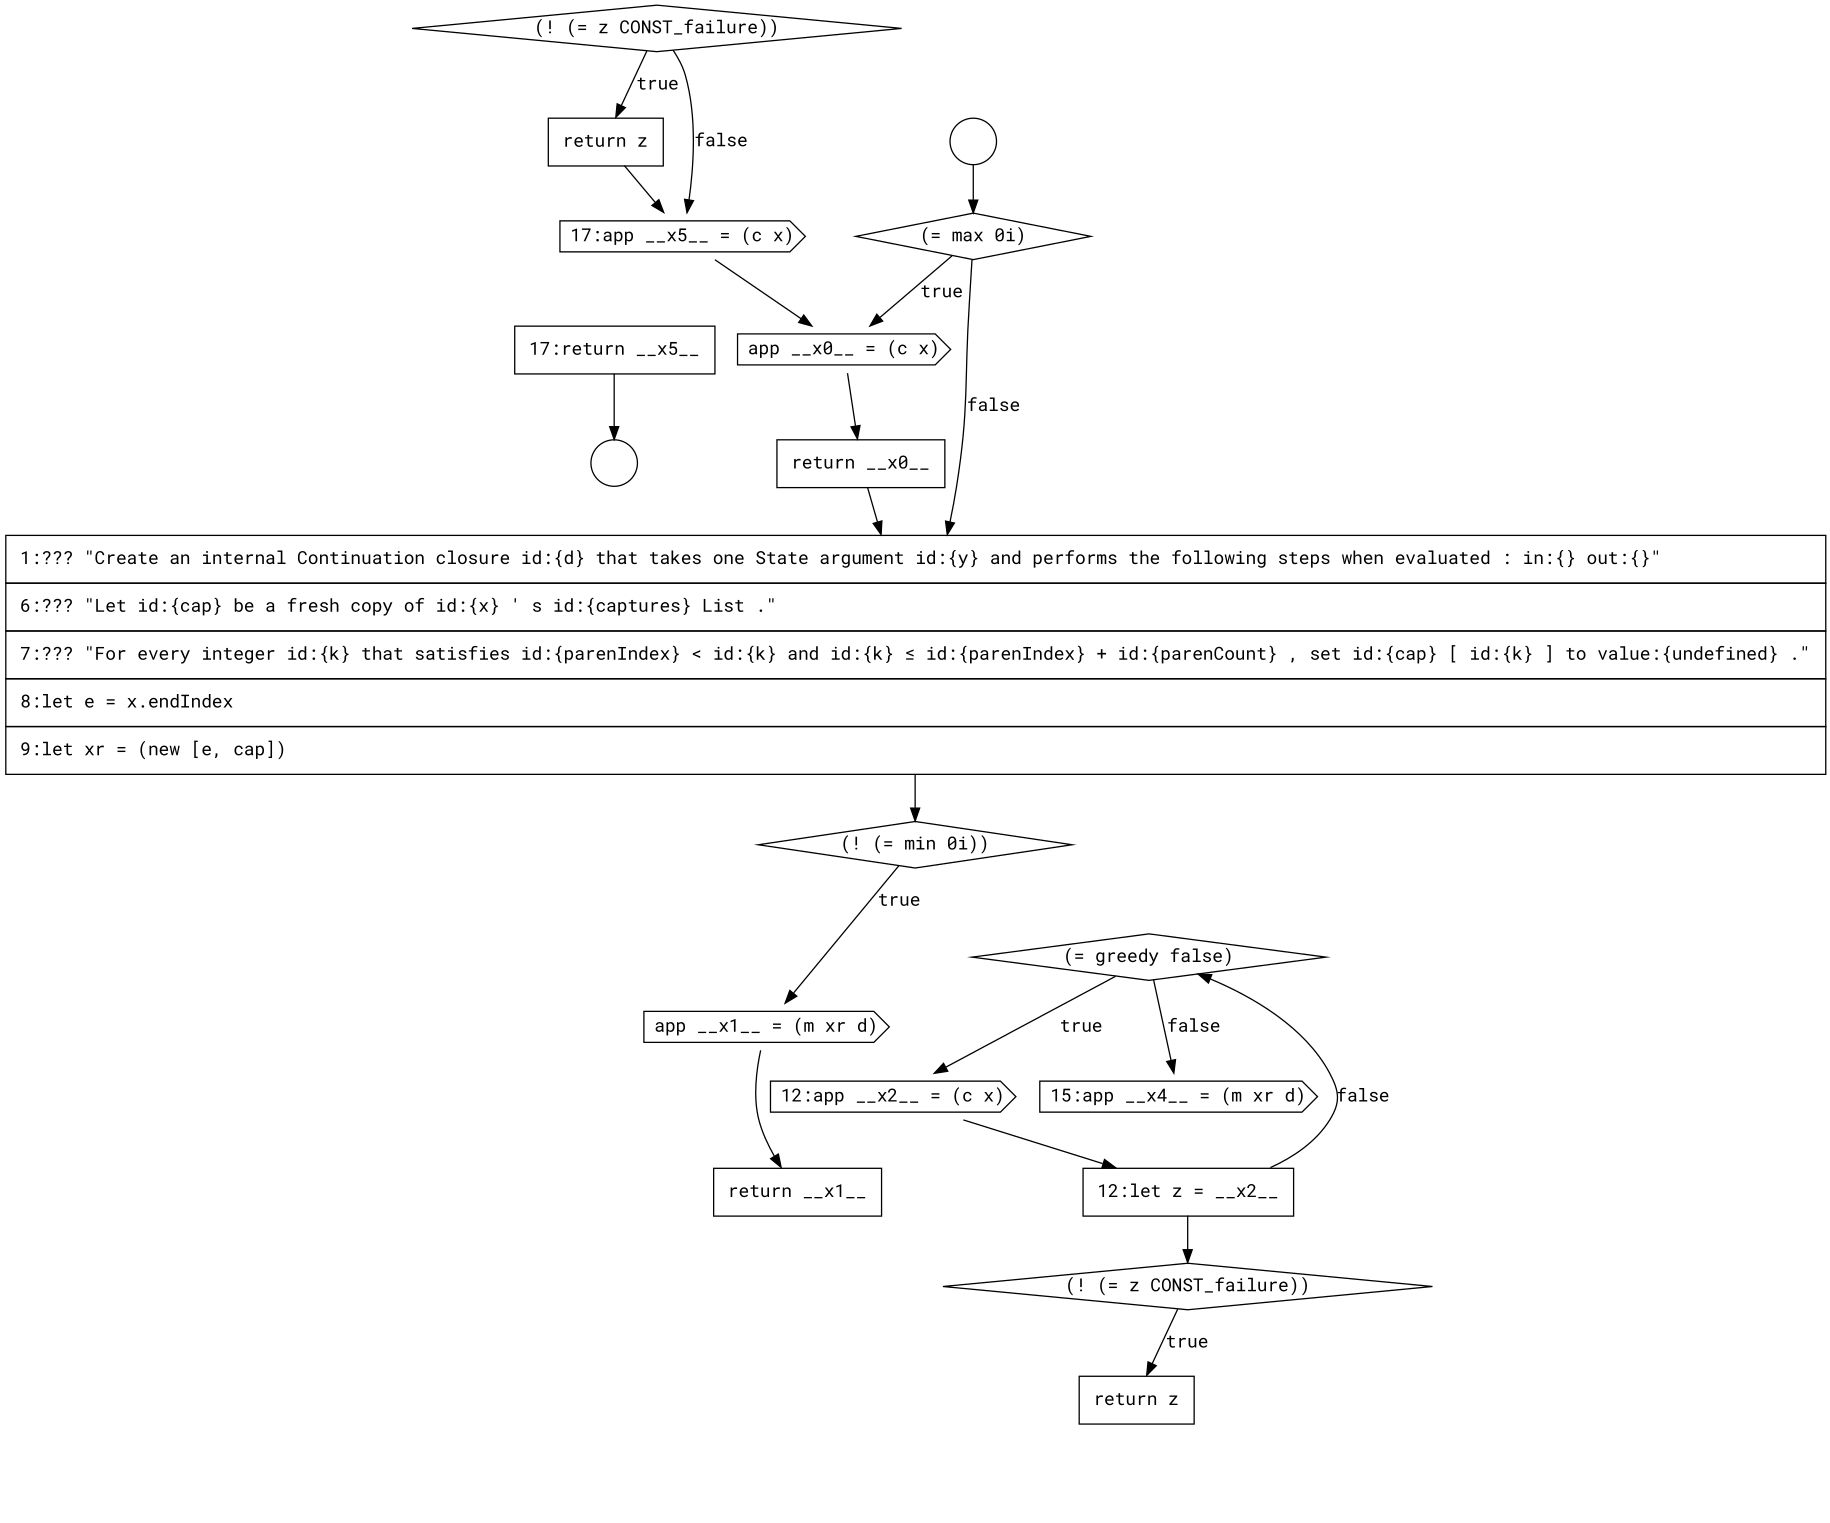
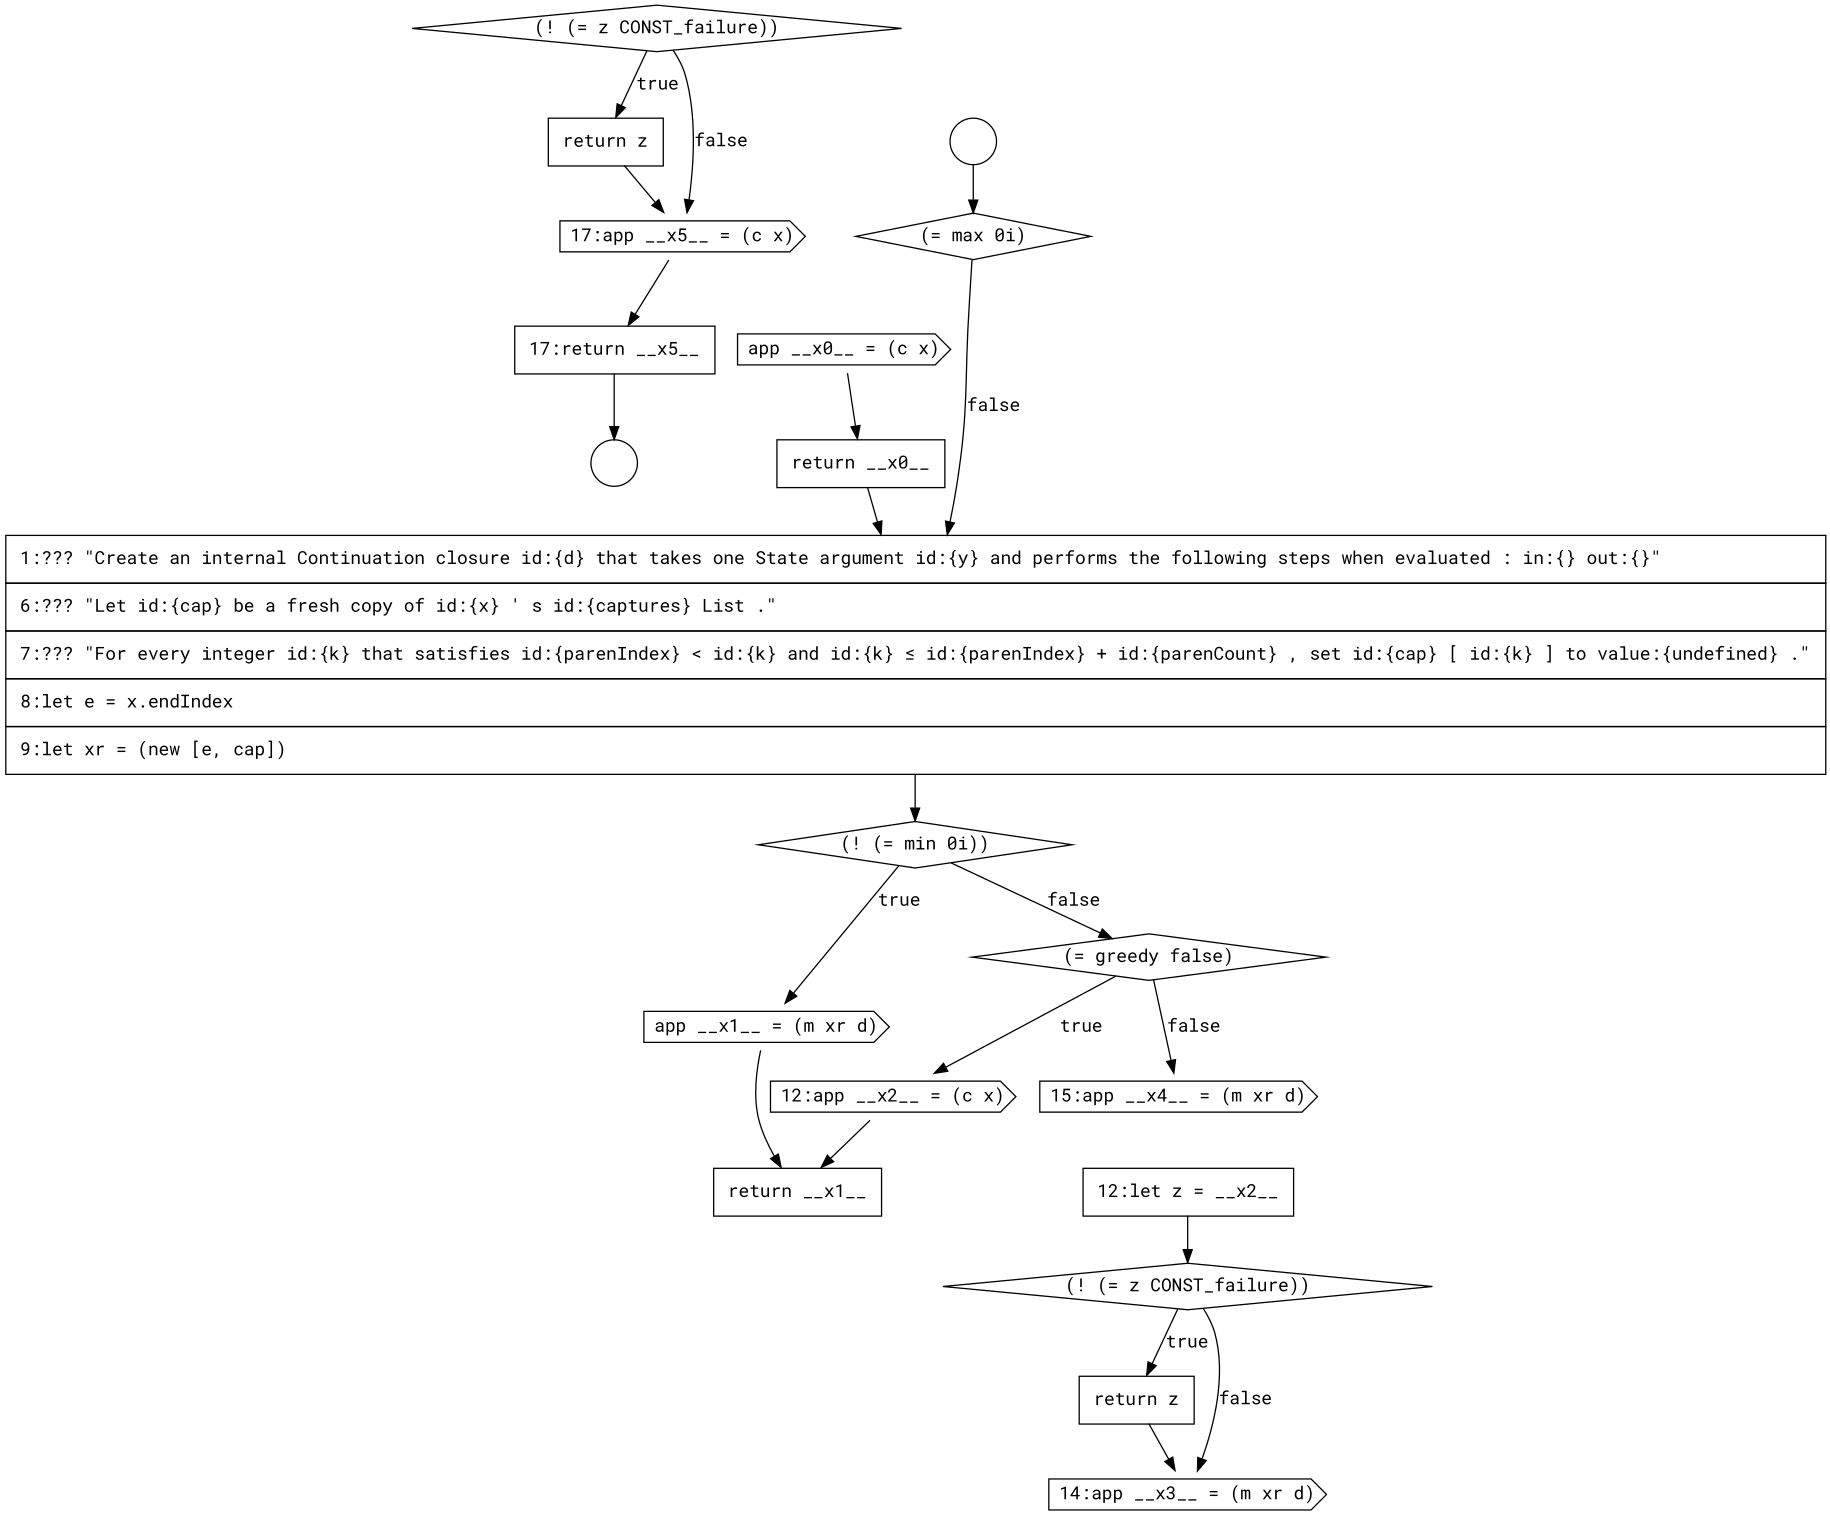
edge "(= max 0i)" -> "app __x0__ = (c x)": removed, label "true"
edge "17:app __x5__ = (c x)" -> "app __x0__ = (c x)": now "17:app __x5__ = (c x)" -> "17:return __x5__"
edge "12:let z = __x2__" -> "(= greedy false)": now "(! (= min 0i))" -> "(= greedy false)"
edge "12:app __x2__ = (c x)" -> "12:let z = __x2__": now "12:app __x2__ = (c x)" -> "return __x1__"
node "14:app __x3__ = (m xr d)": added
